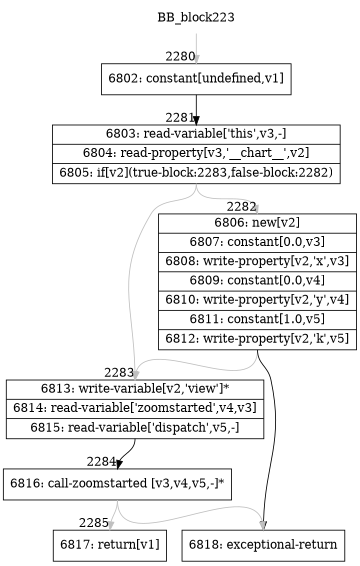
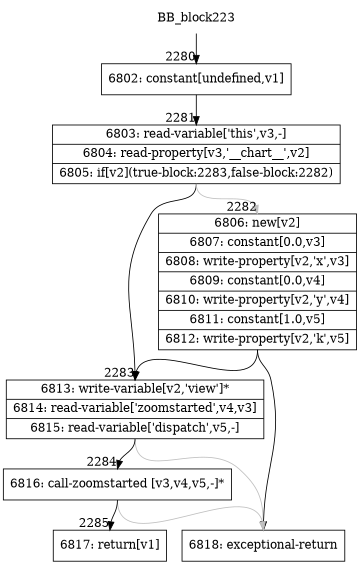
edge "BB_block223" -> "6802: constant[undefined,v1]": color gray -> black
edge "6803: read-variable['this',v3,-]" -> "6813: write-variable[v2,'view']*": color gray -> black
edge "6806: new[v2]" -> "6813: write-variable[v2,'view']*": color gray -> black
edge "6813: write-variable[v2,'view']*" -> "6818: exceptional-return": added
edge "6816: call-zoomstarted [v3,v4,v5,-]*" -> "6817: return[v1]": color gray -> black
